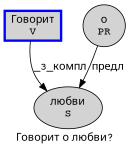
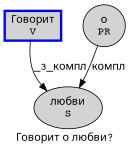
edge "о PR" -> "любви S": label "предл" -> "компл"
